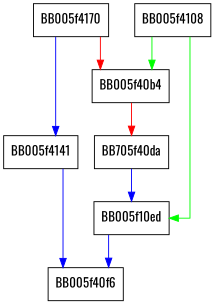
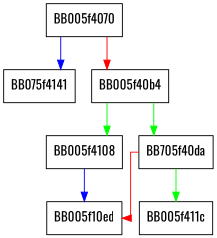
node "BB005f4170": label "BB005f4170" -> "BB005f4070"
edge "BB005f4108" -> "BB005f40b4": reversed
edge "BB005f40b4" -> "BB705f40da": color red -> green
edge "BB005f4108" -> "BB005f10ed": color green -> blue
node "BB005f4141": label "BB005f4141" -> "BB075f4141"
edge "BB705f40da" -> "BB005f10ed": color blue -> red
node "BB005f411c": added
node "BB005f40f6": removed
